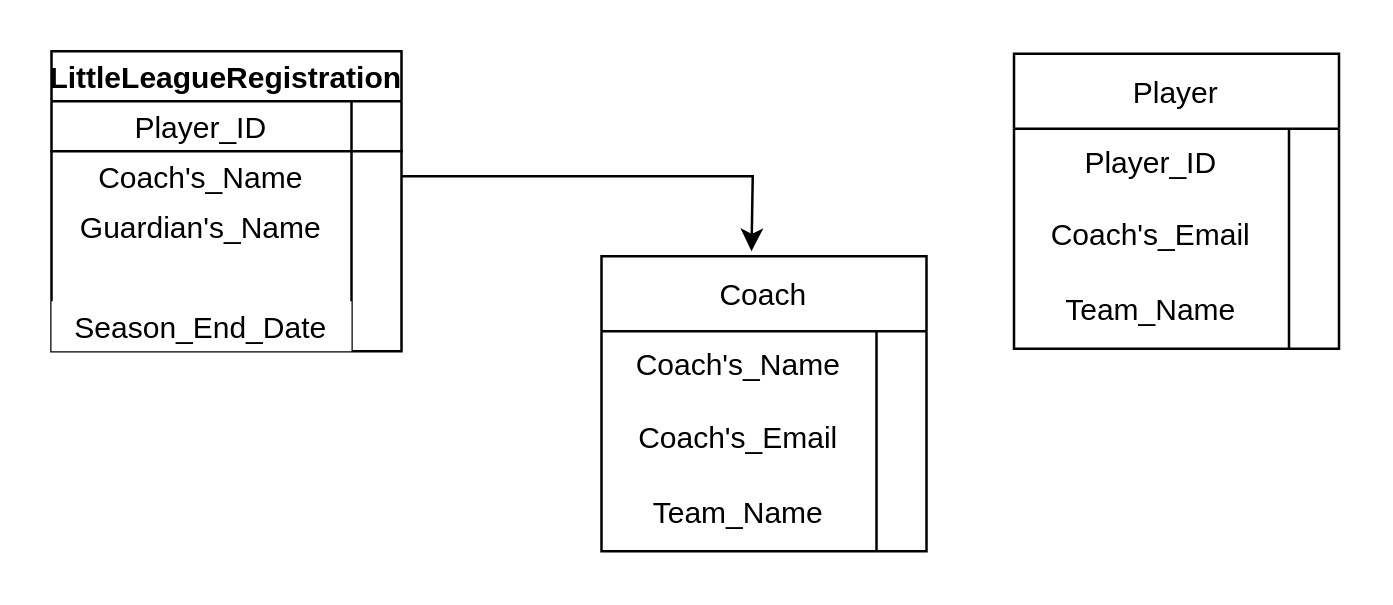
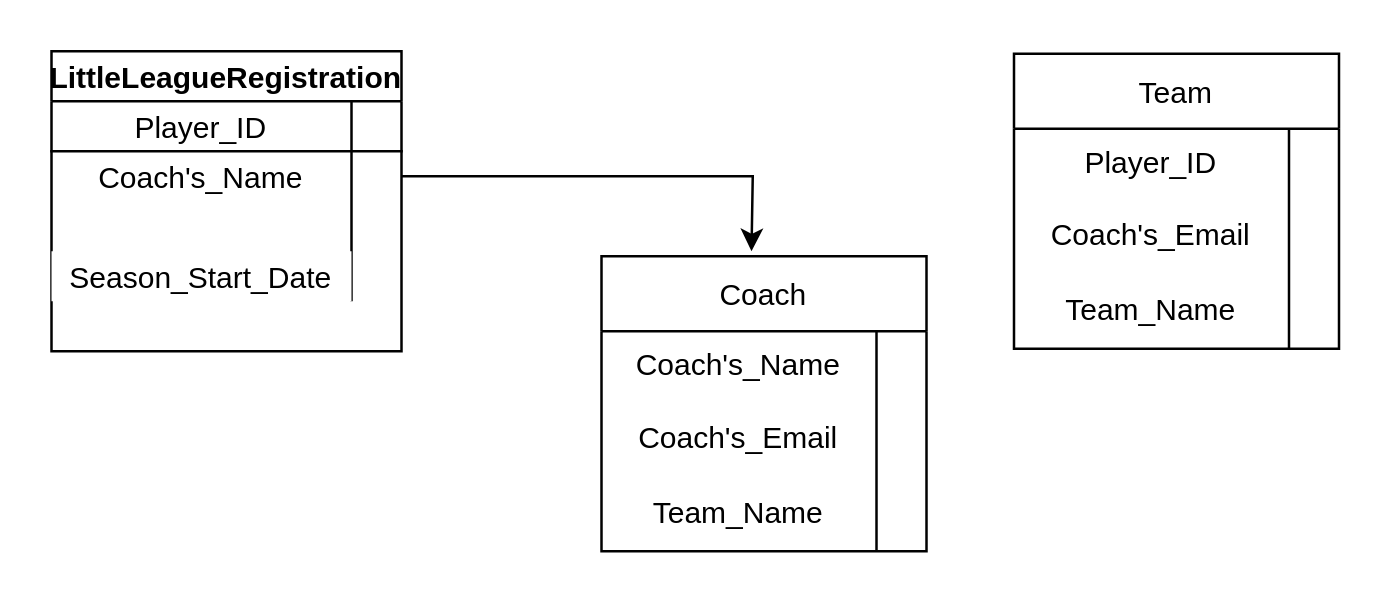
node "Player": label "Player" -> "Team"
node "Guardian's_Name": removed
node "Season_Start_Date": added
node "Season_End_Date": removed
